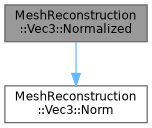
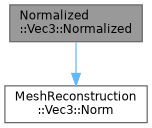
node "MeshReconstruction ::Vec3::Normalized": label "MeshReconstruction ::Vec3::Normalized" -> "Normalized ::Vec3::Normalized"
